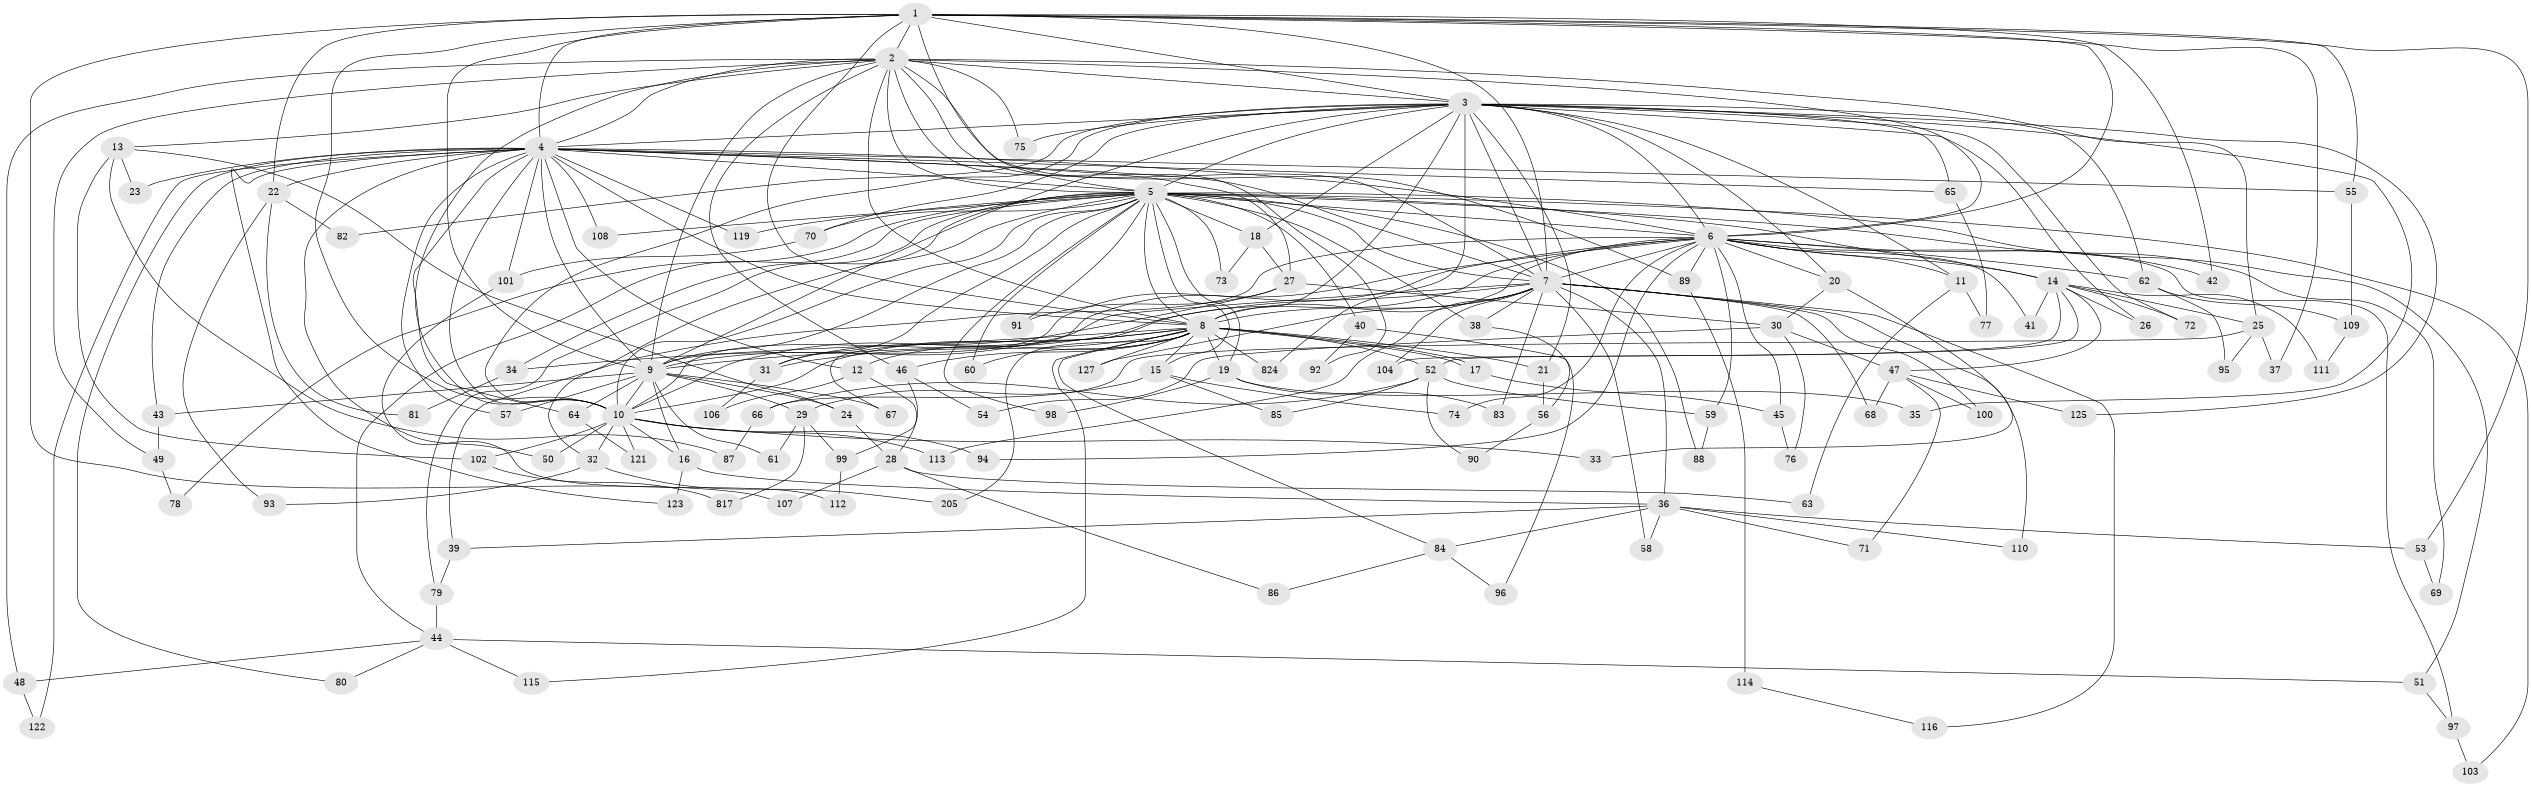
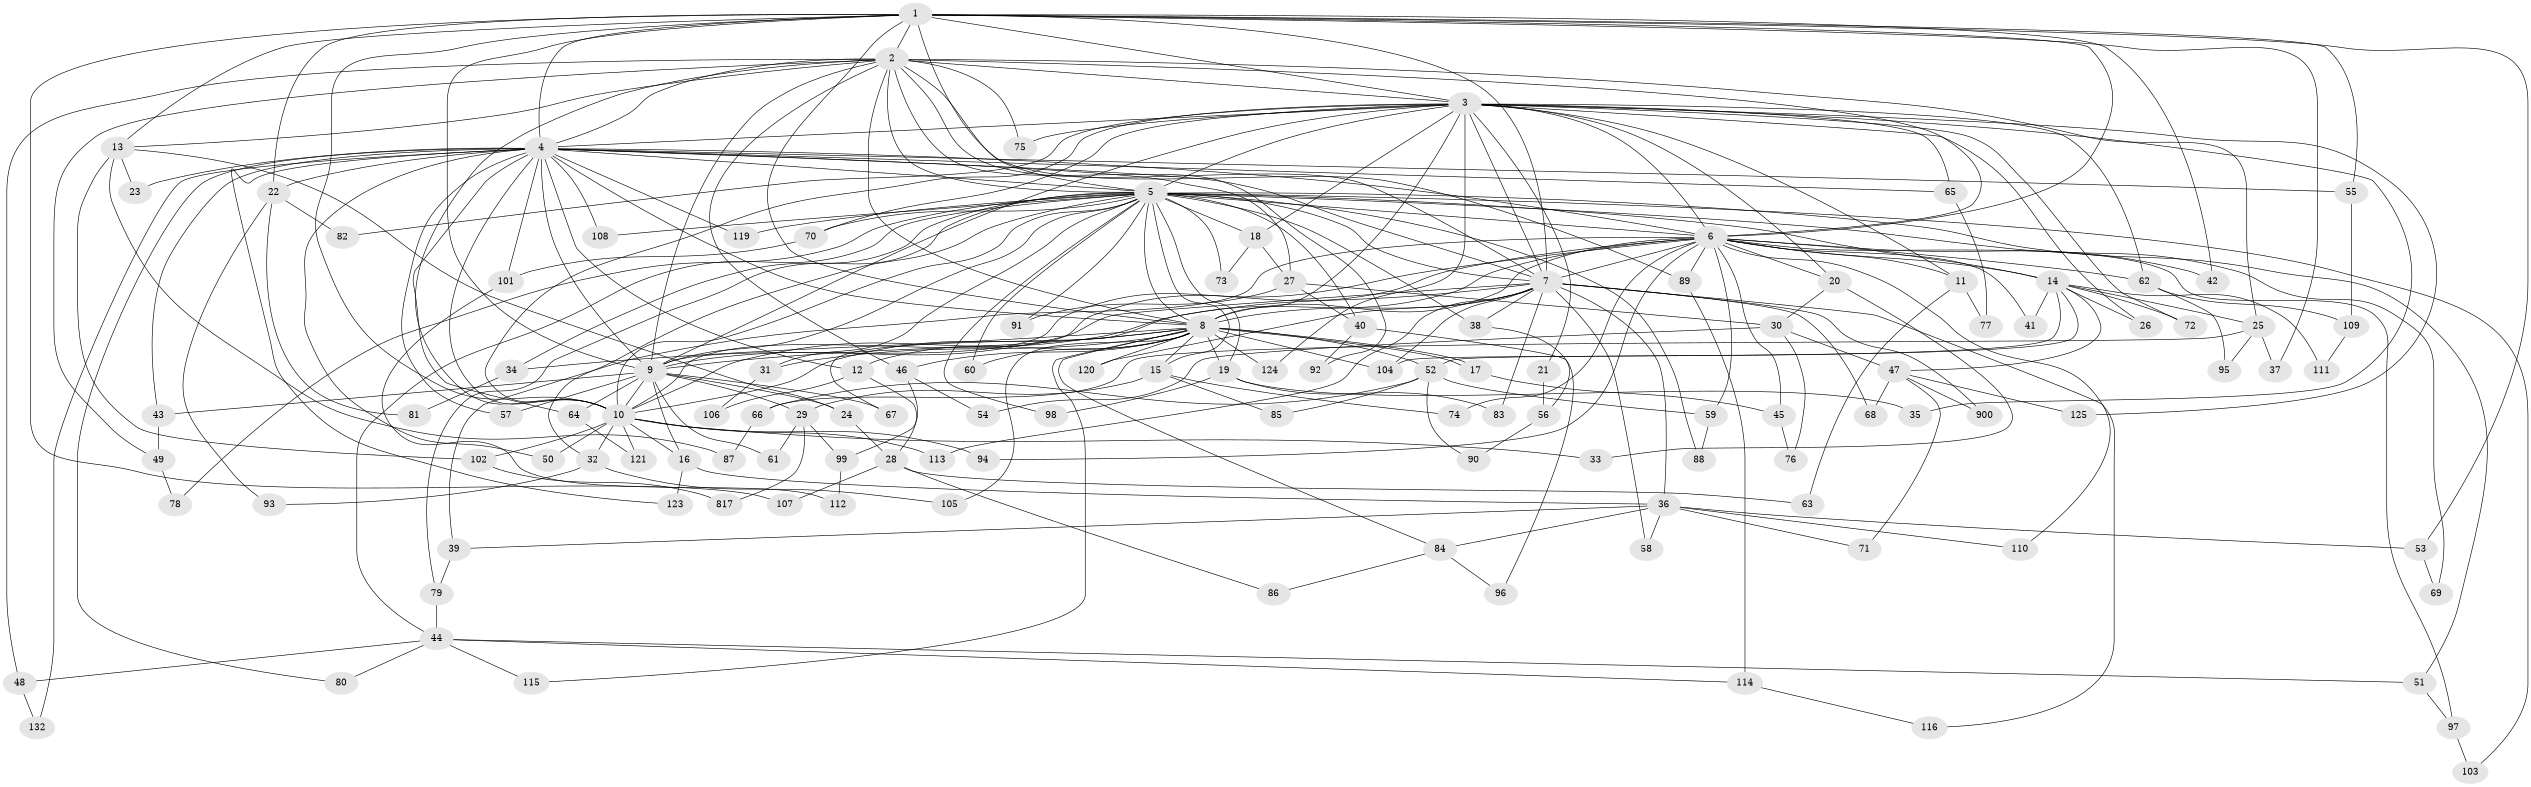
edge "1" -- "13": added
edge "7" -- "110": now "6" -- "110"
edge "27" -- "31": now "27" -- "40"
edge "8" -- "21": now "8" -- "104"
node "127": label "127" -> "120"
node "824": label "824" -> "124"
node "100": label "100" -> "900"
node "205": label "205" -> "105"
edge "44" -- "114": added
node "122": label "122" -> "132"
